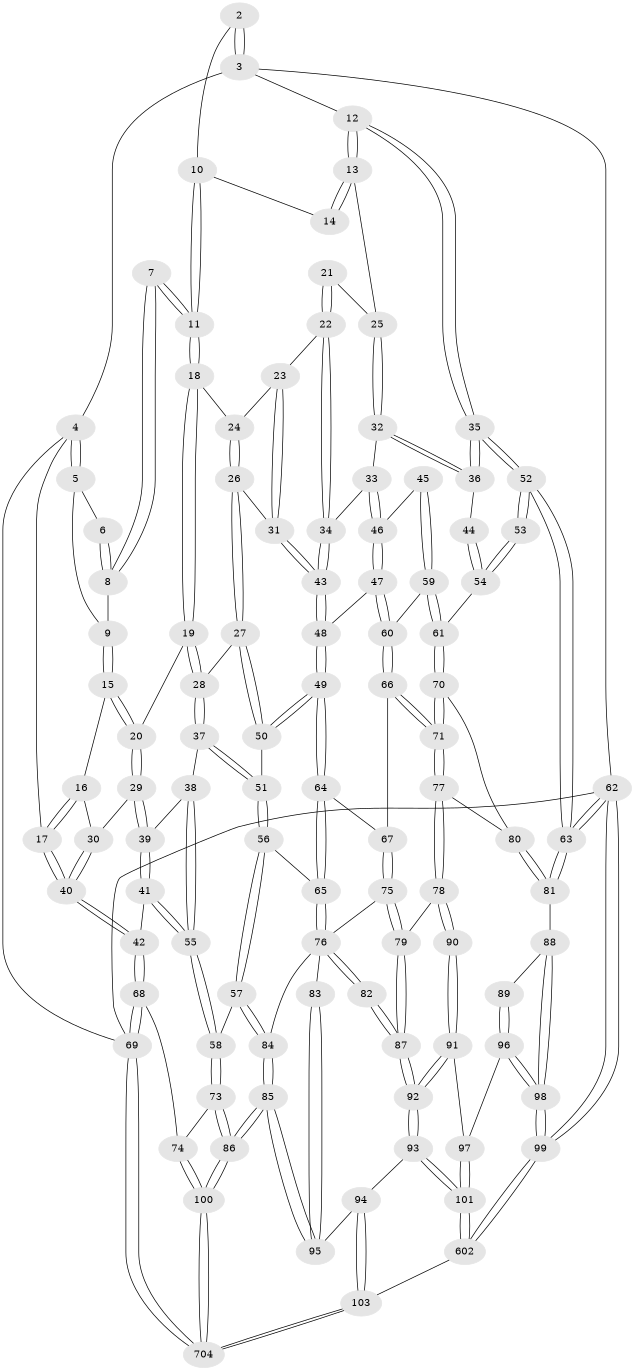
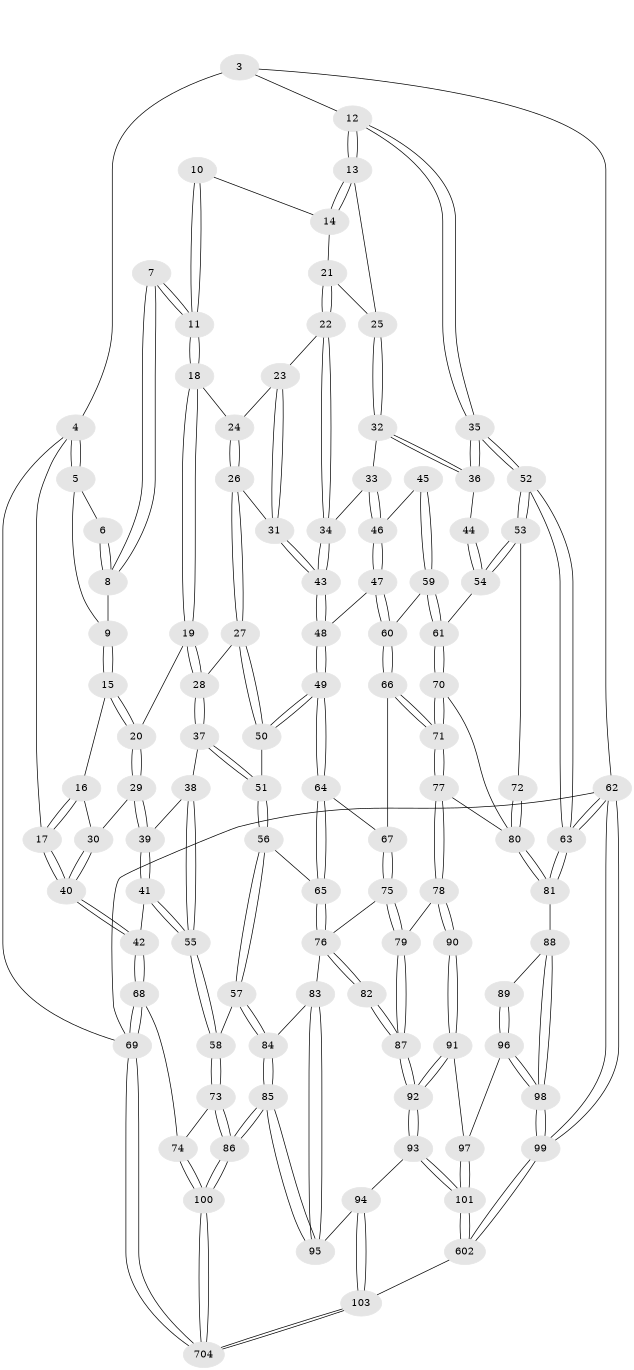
node "2": removed
edge "14" -- "21": added
node "72": added
edge "76" -- "84": now "83" -- "84"
